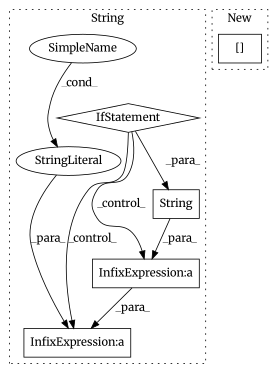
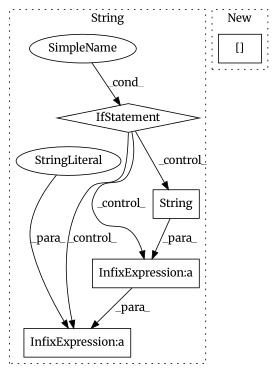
edge "SimpleName" -> "StringLiteral": now "SimpleName" -> "IfStatement"
edge "IfStatement" -> "String": label "_para_" -> "_control_"
